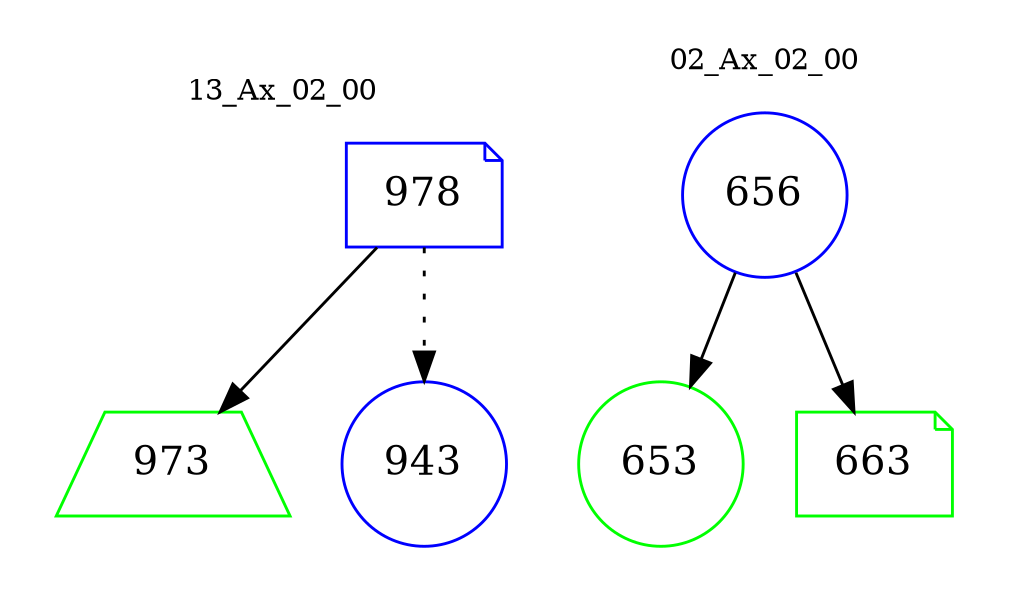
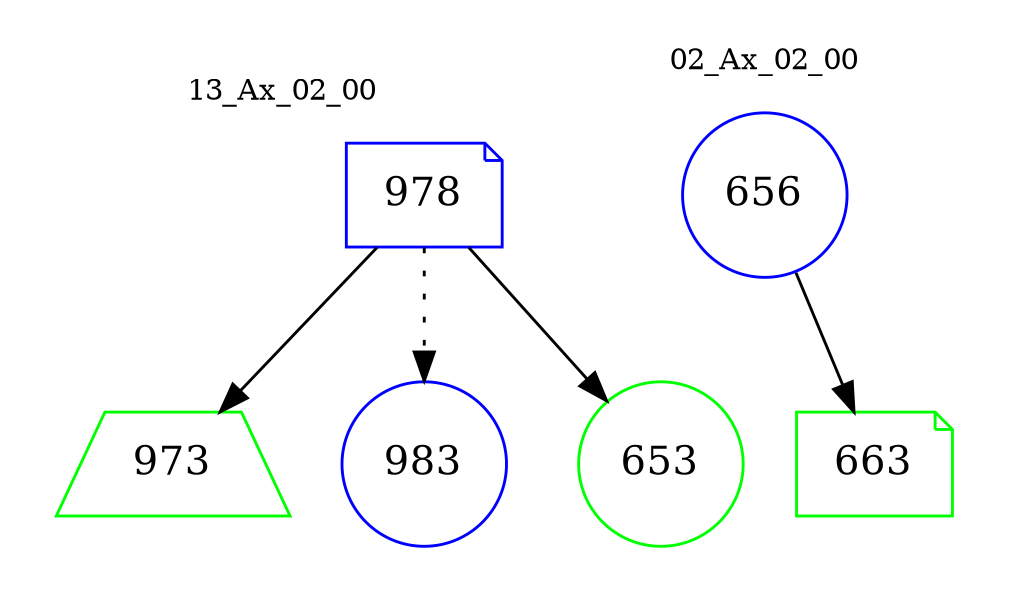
edge "656" -> "653": now "978" -> "653"
node "943": label "943" -> "983"
